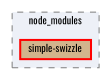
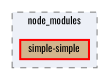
node "simple-swizzle": label "simple-swizzle" -> "simple-simple"
